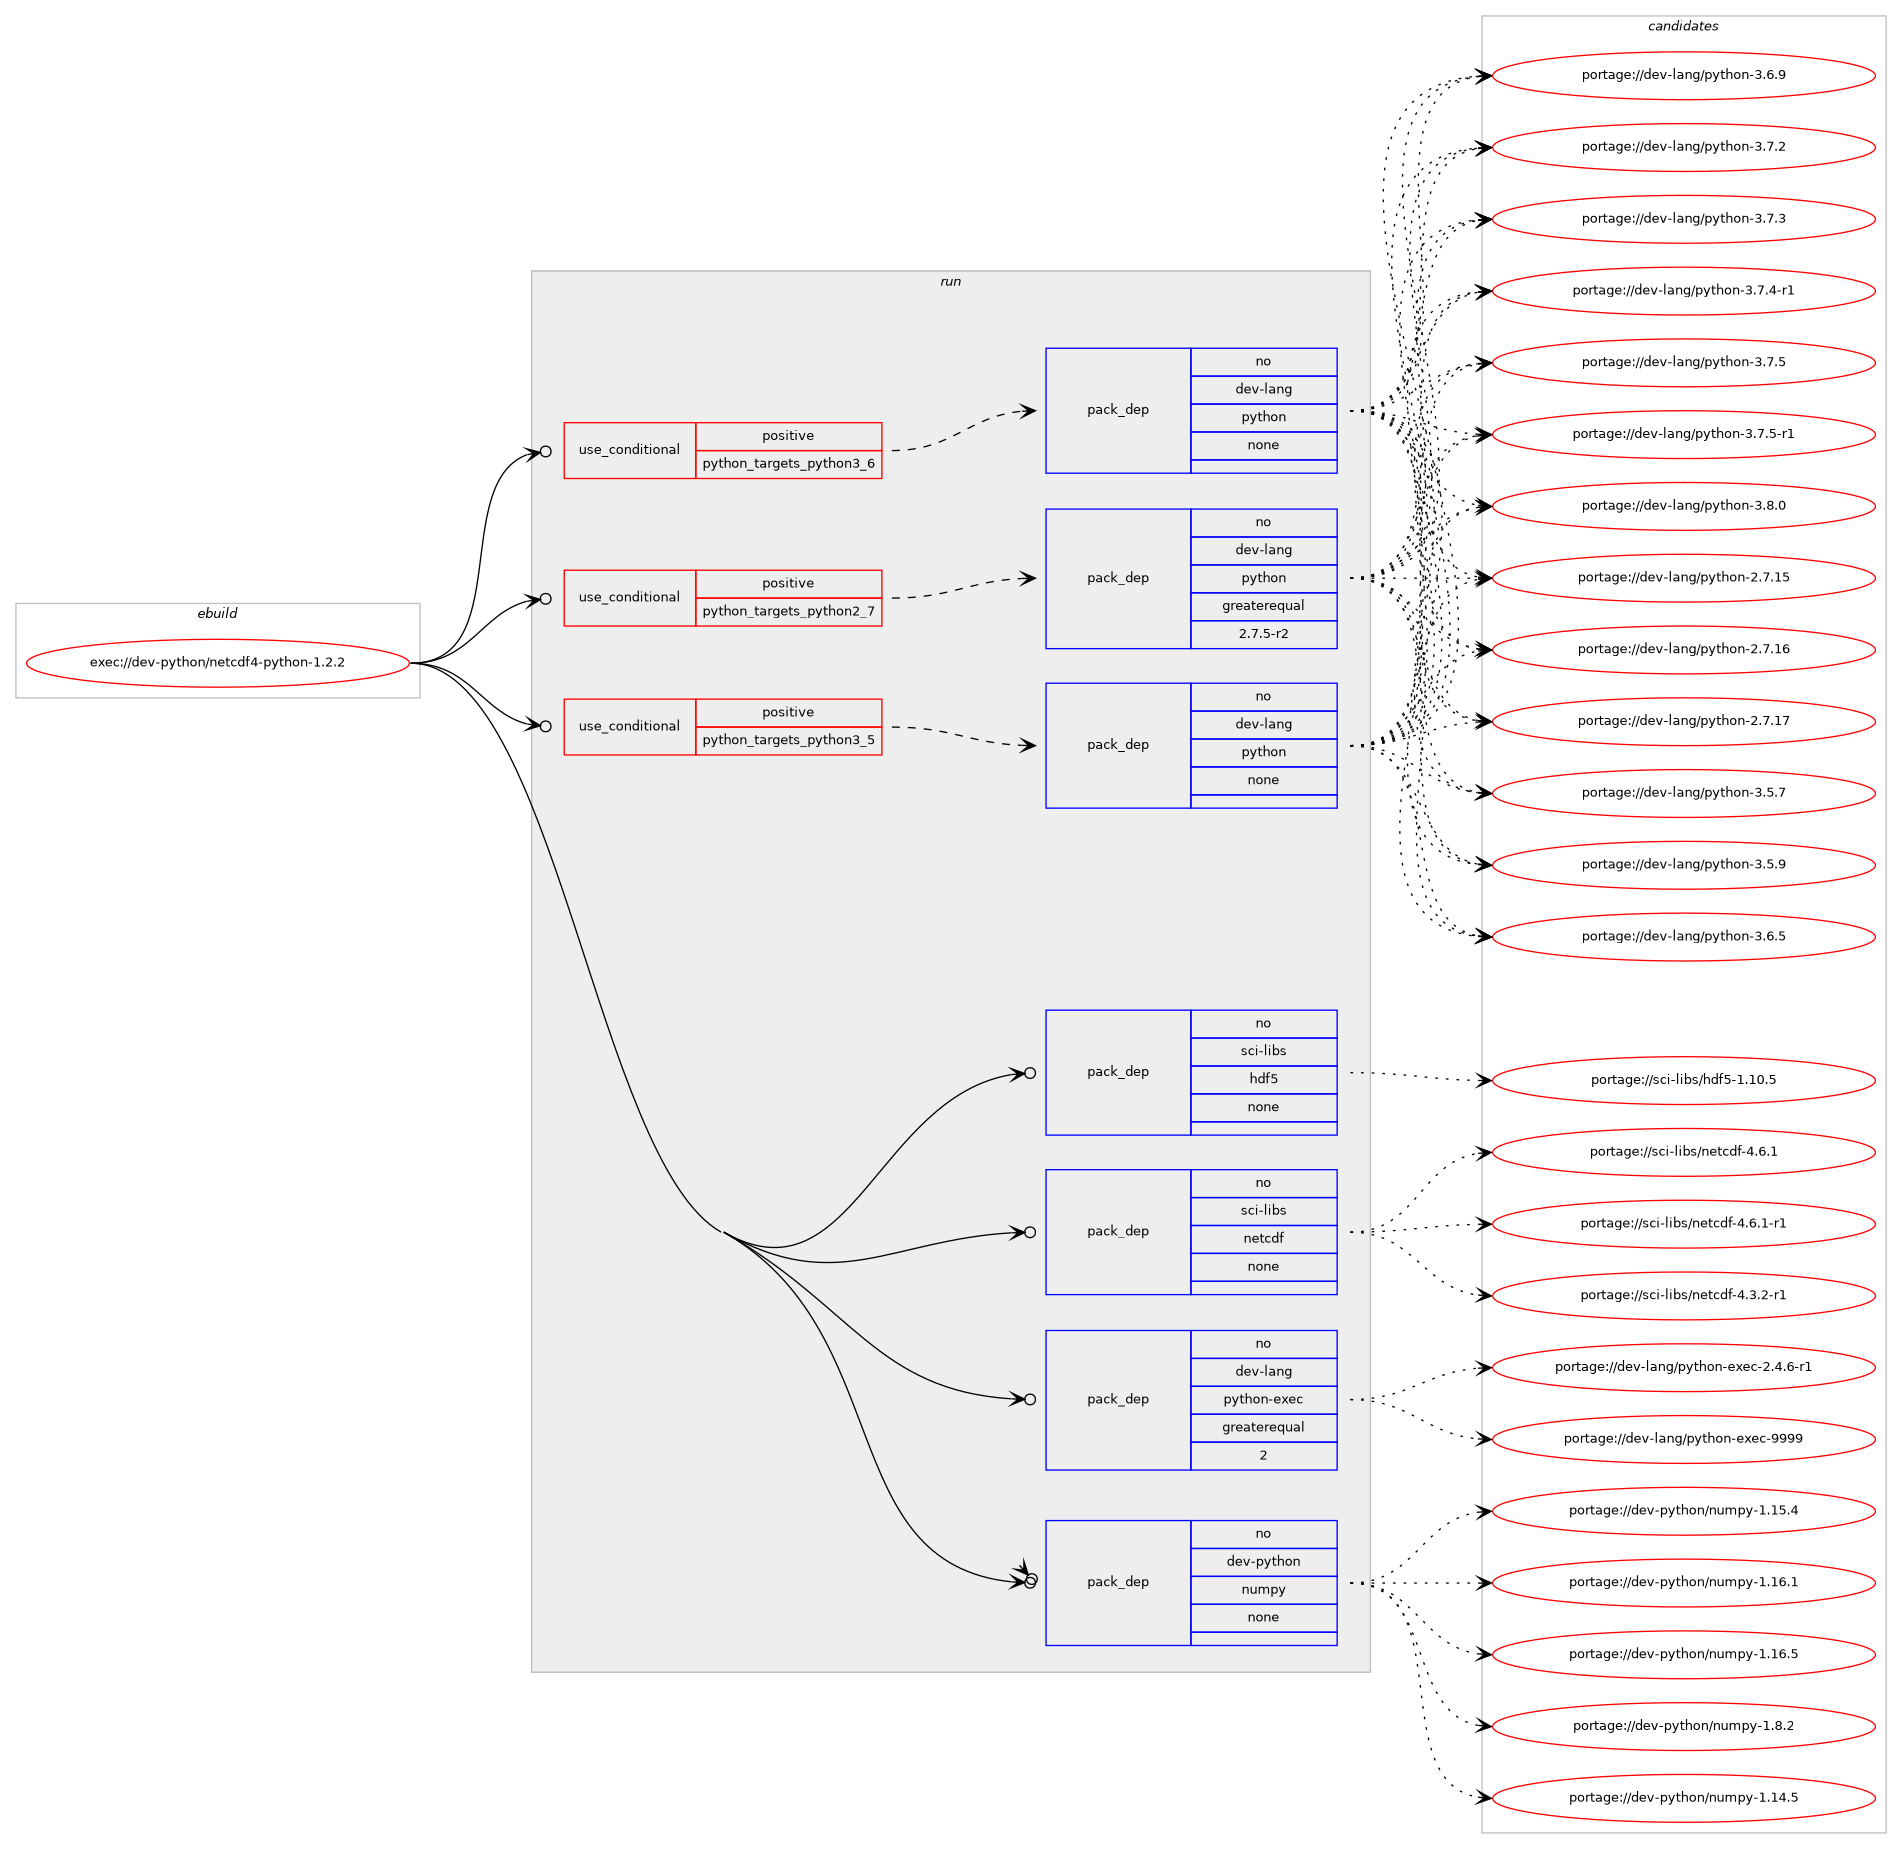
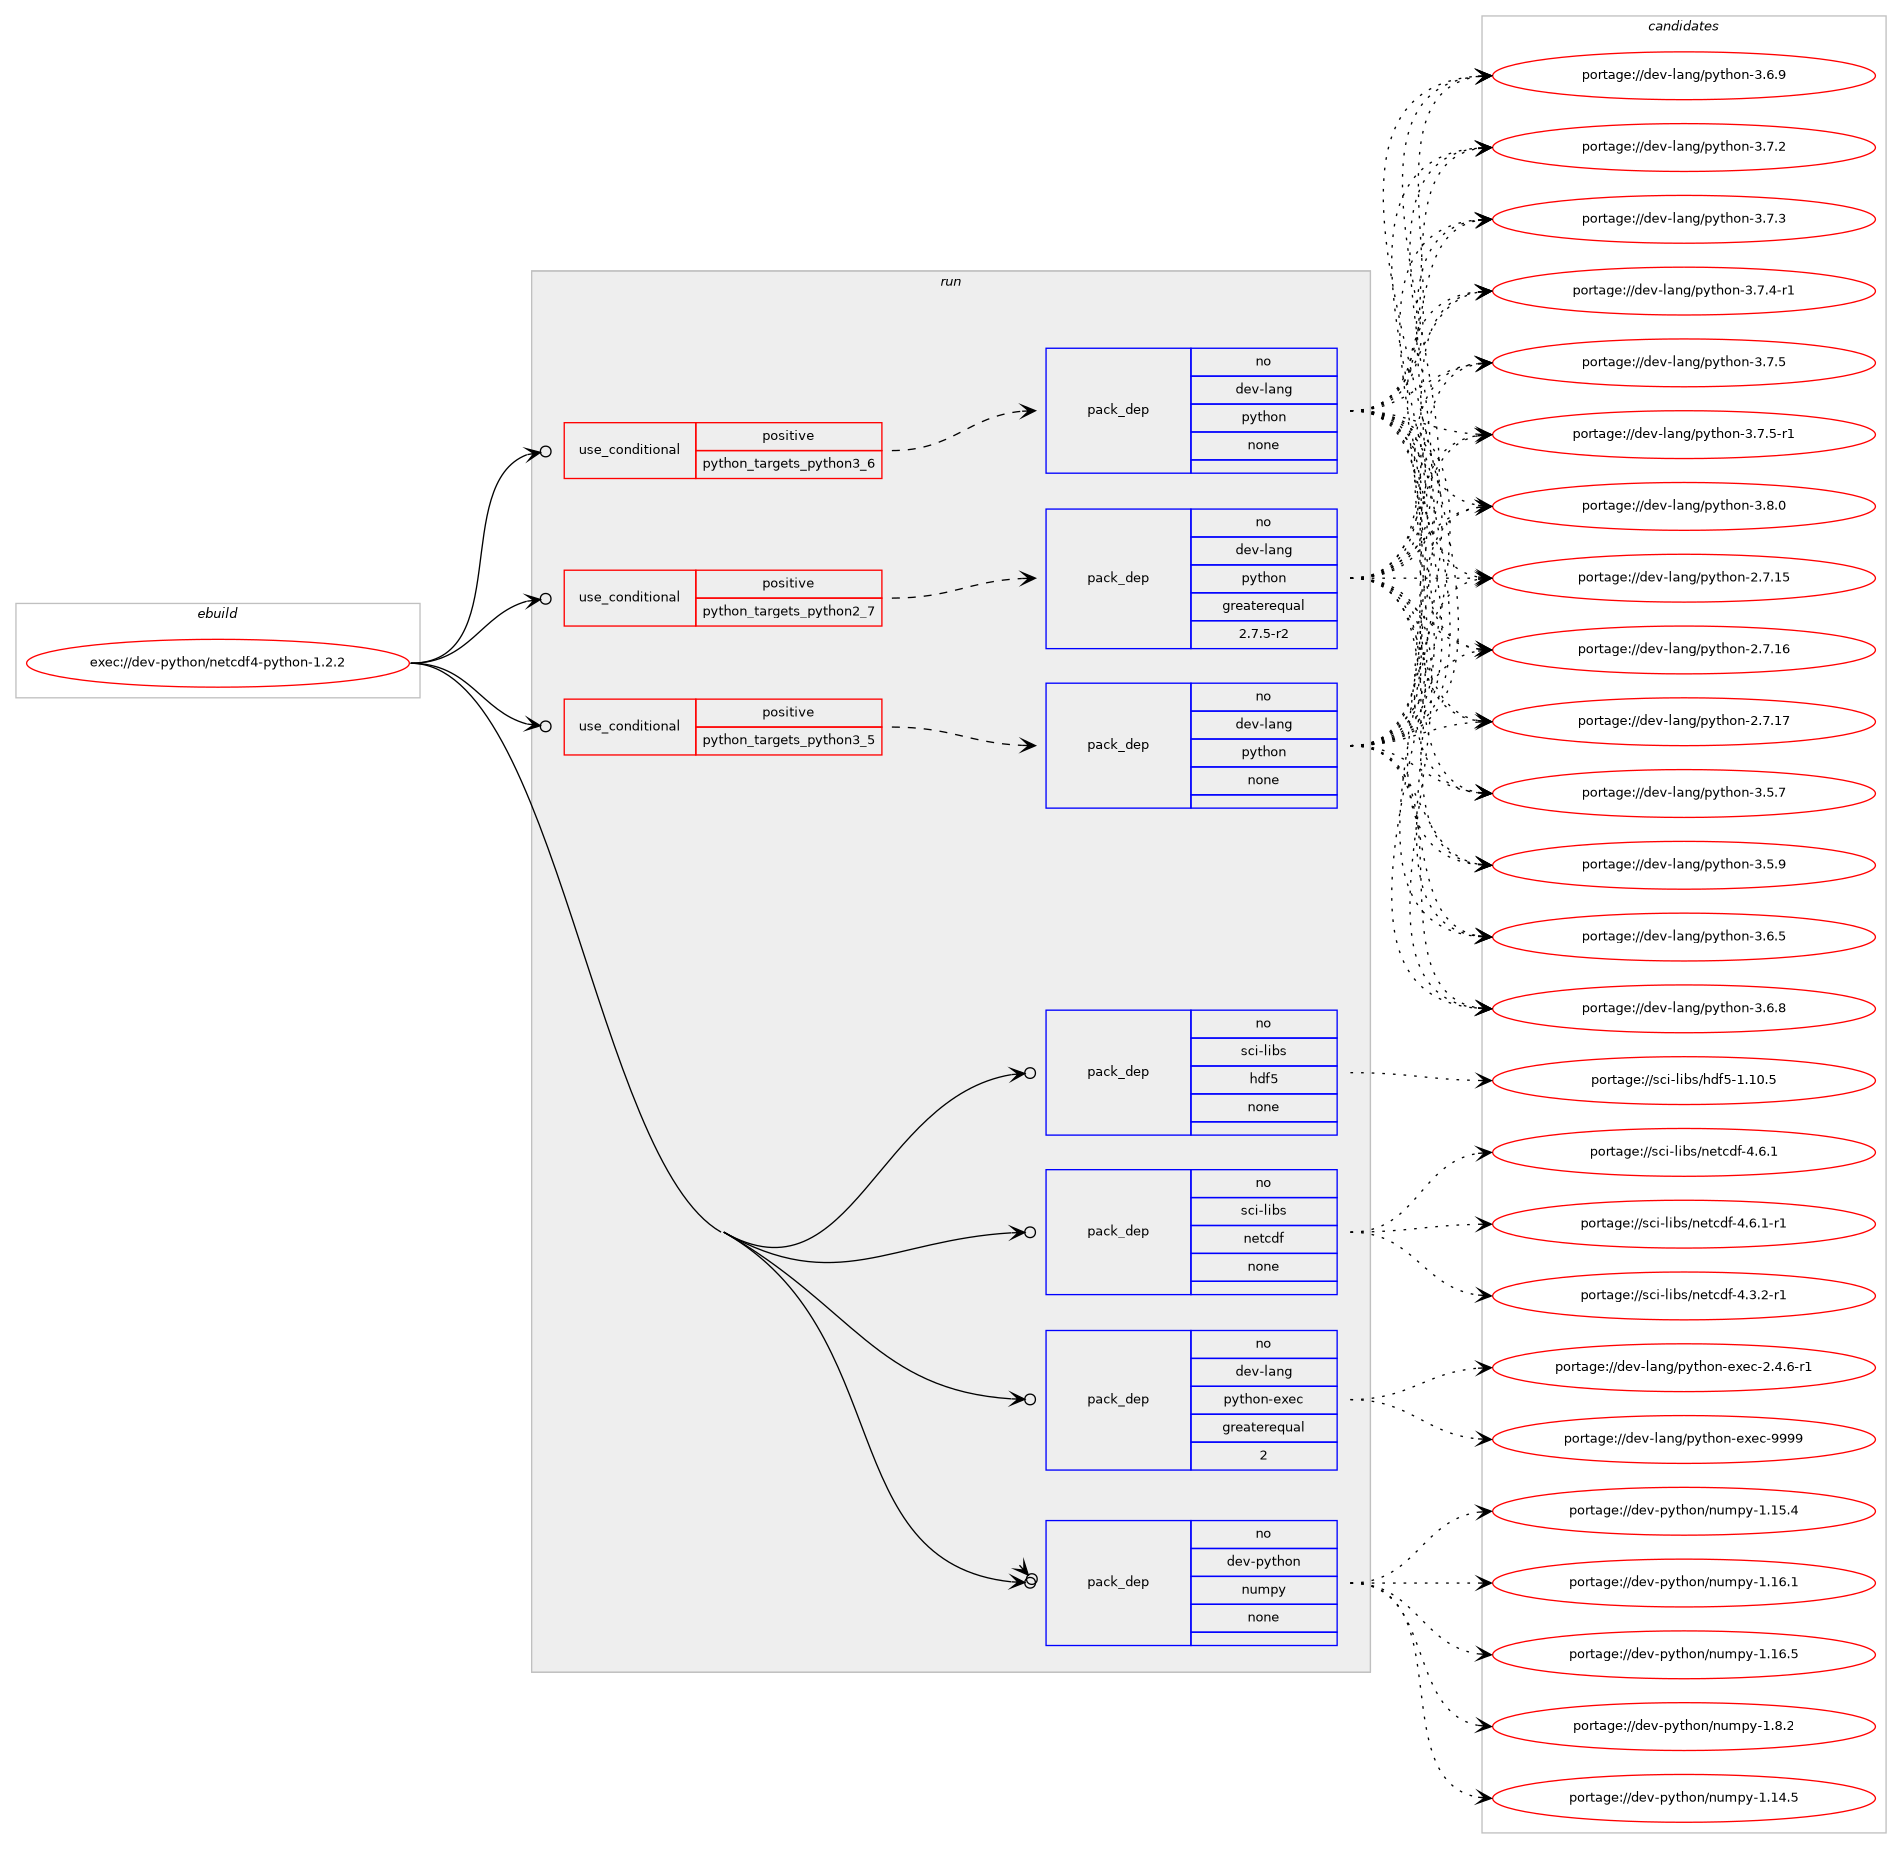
node "portage://dev-lang/python-3.6.8": added
